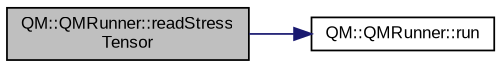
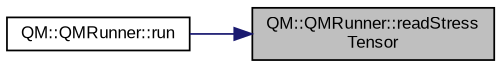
edge "QM::QMRunner::readStress Tensor" -> "QM::QMRunner::run": reversed
